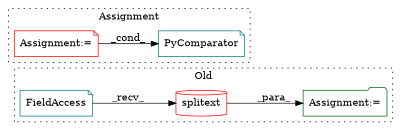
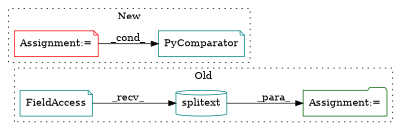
cluster "Assignment": label "Assignment" -> "New"
node "splitext": color red -> teal
